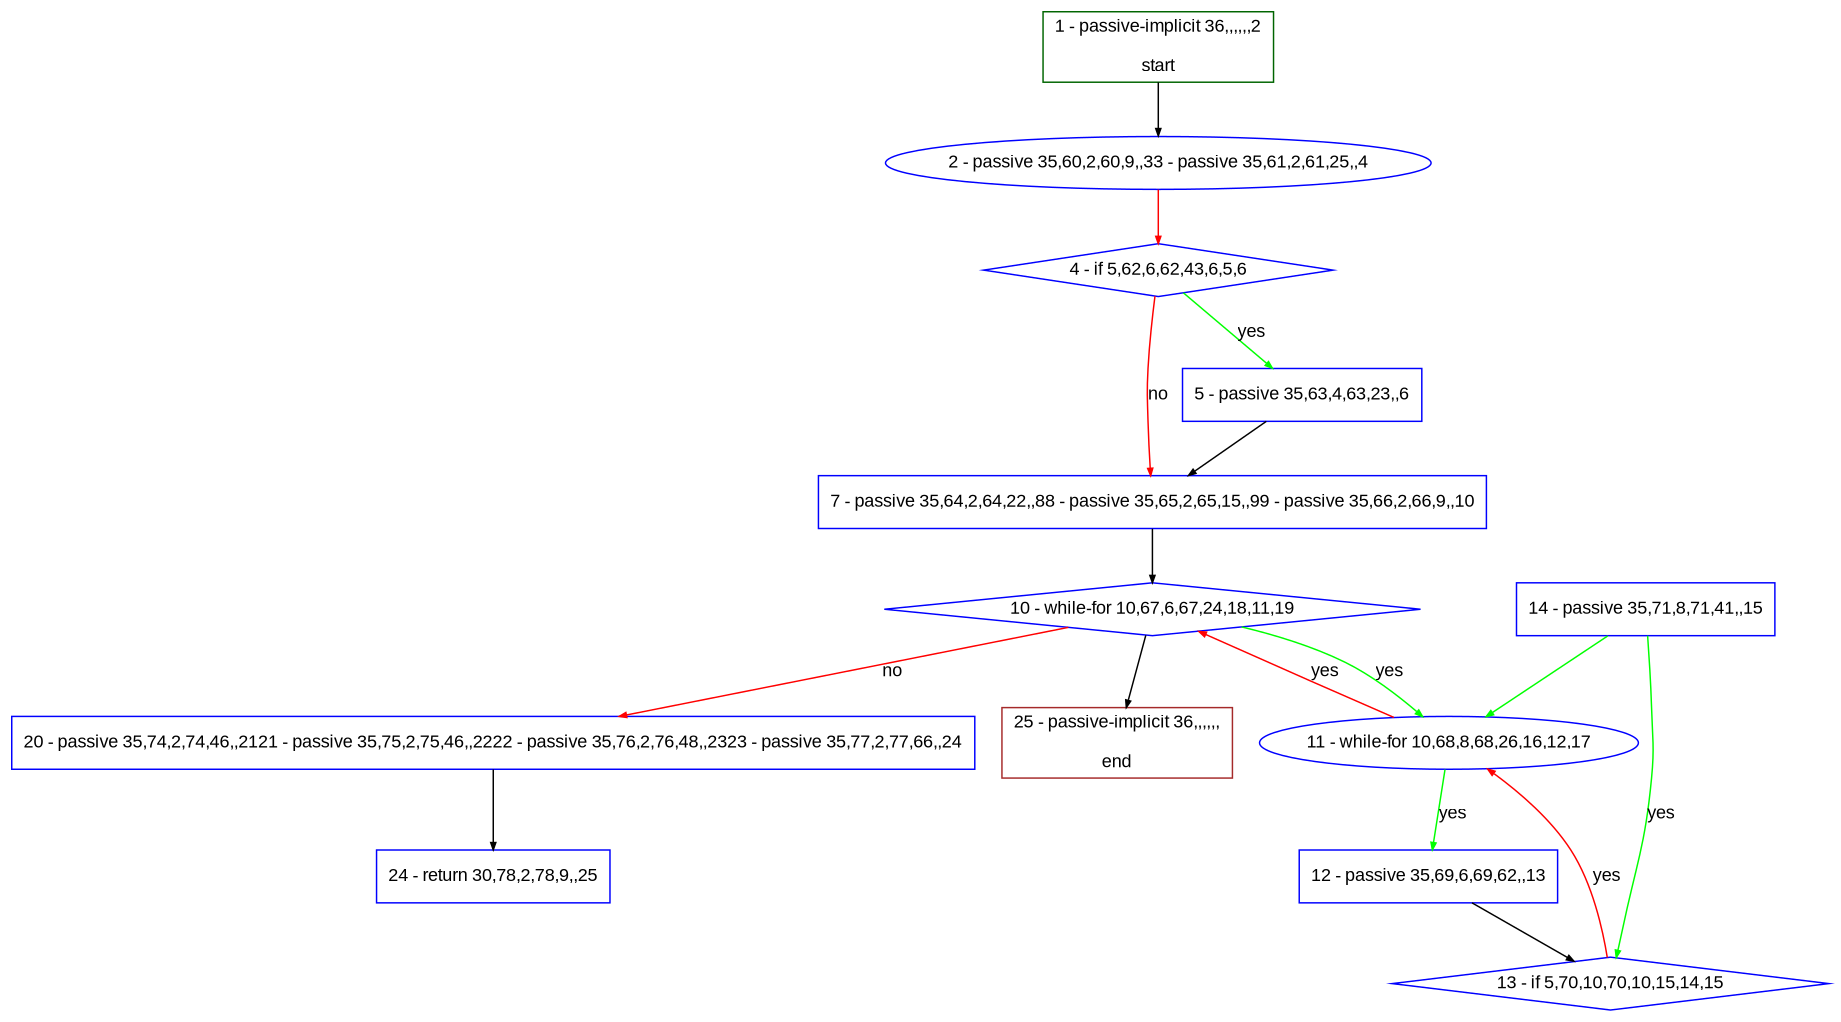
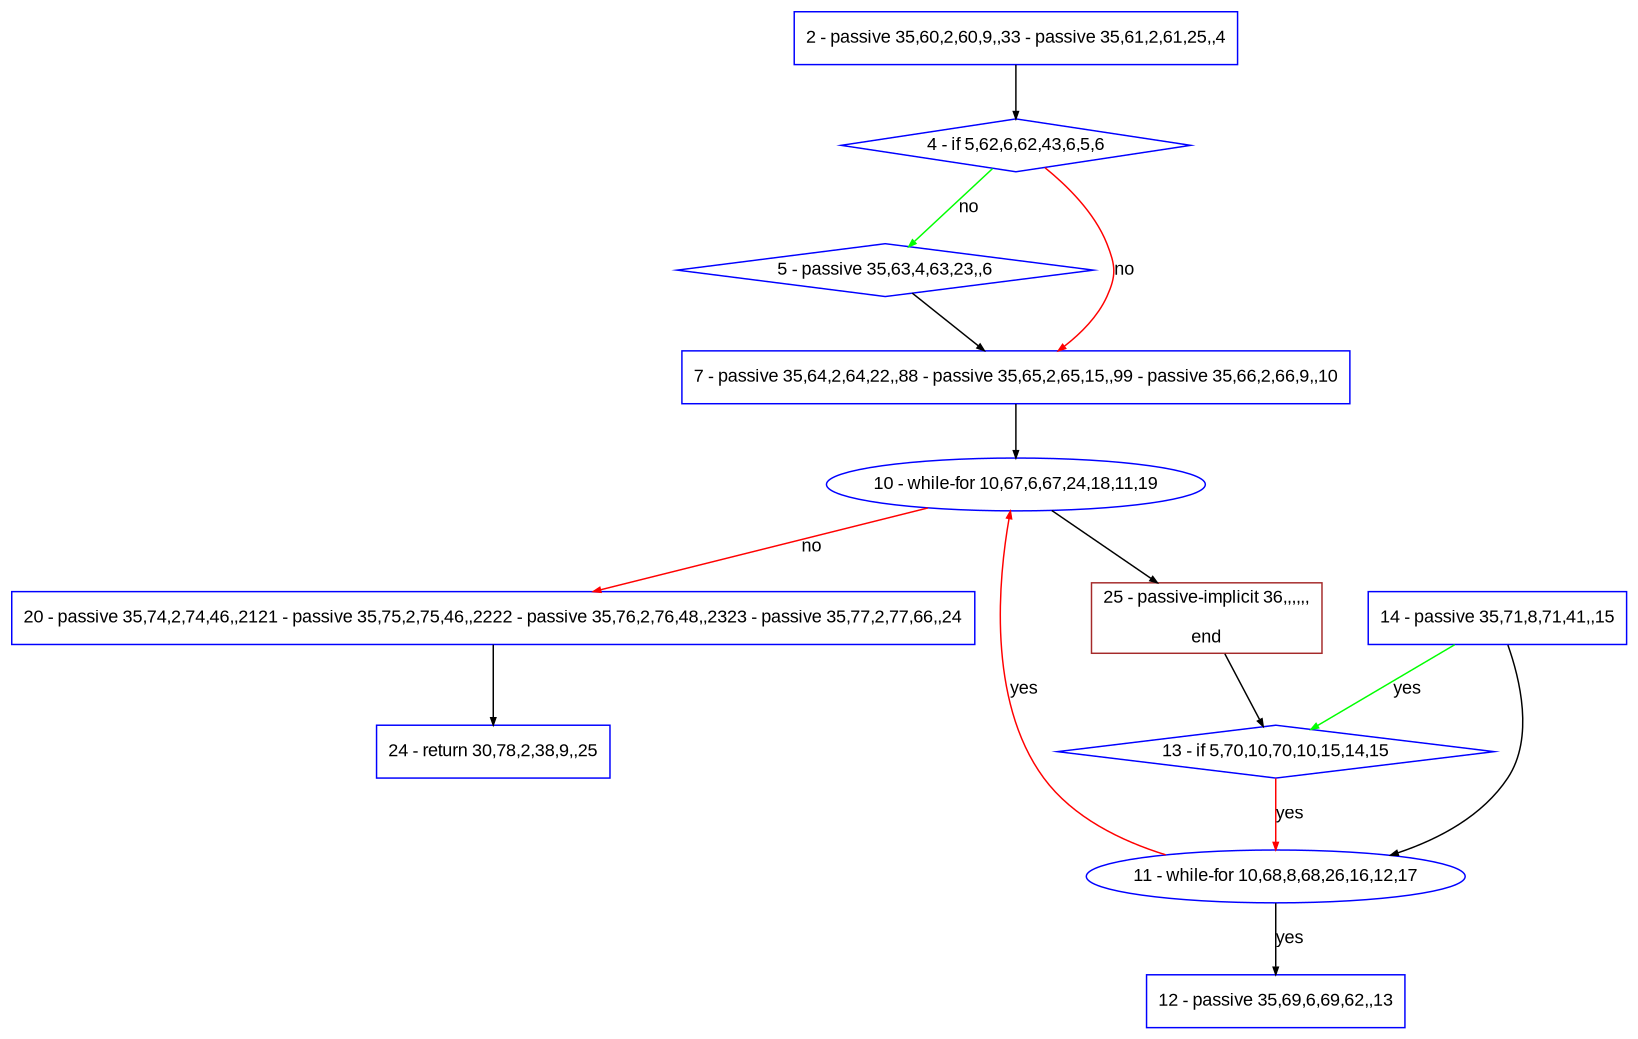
node "1 - passive-implicit 36,,,,,,2 start": removed
node "2 - passive 35,60,2,60,9,,33 - passive 35,61,2,61,25,,4": shape ellipse -> box
edge "2 - passive 35,60,2,60,9,,33 - passive 35,61,2,61,25,,4" -> "4 - if 5,62,6,62,43,6,5,6": color #ff0000 -> #000000
edge "4 - if 5,62,6,62,43,6,5,6" -> "5 - passive 35,63,4,63,23,,6": label "yes" -> "no"
node "5 - passive 35,63,4,63,23,,6": shape box -> diamond
node "10 - while-for 10,67,6,67,24,18,11,19": shape diamond -> ellipse
edge "10 - while-for 10,67,6,67,24,18,11,19" -> "11 - while-for 10,68,8,68,26,16,12,17": removed, label "yes"
edge "14 - passive 35,71,8,71,41,,15" -> "11 - while-for 10,68,8,68,26,16,12,17": color #00ff00 -> #000000
edge "11 - while-for 10,68,8,68,26,16,12,17" -> "12 - passive 35,69,6,69,62,,13": color #00ff00 -> #000000
node "24 - return 30,78,2,78,9,,25": label "24 - return 30,78,2,78,9,,25" -> "24 - return 30,78,2,38,9,,25"
edge "12 - passive 35,69,6,69,62,,13" -> "13 - if 5,70,10,70,10,15,14,15": now "25 - passive-implicit 36,,,,,, end" -> "13 - if 5,70,10,70,10,15,14,15"
